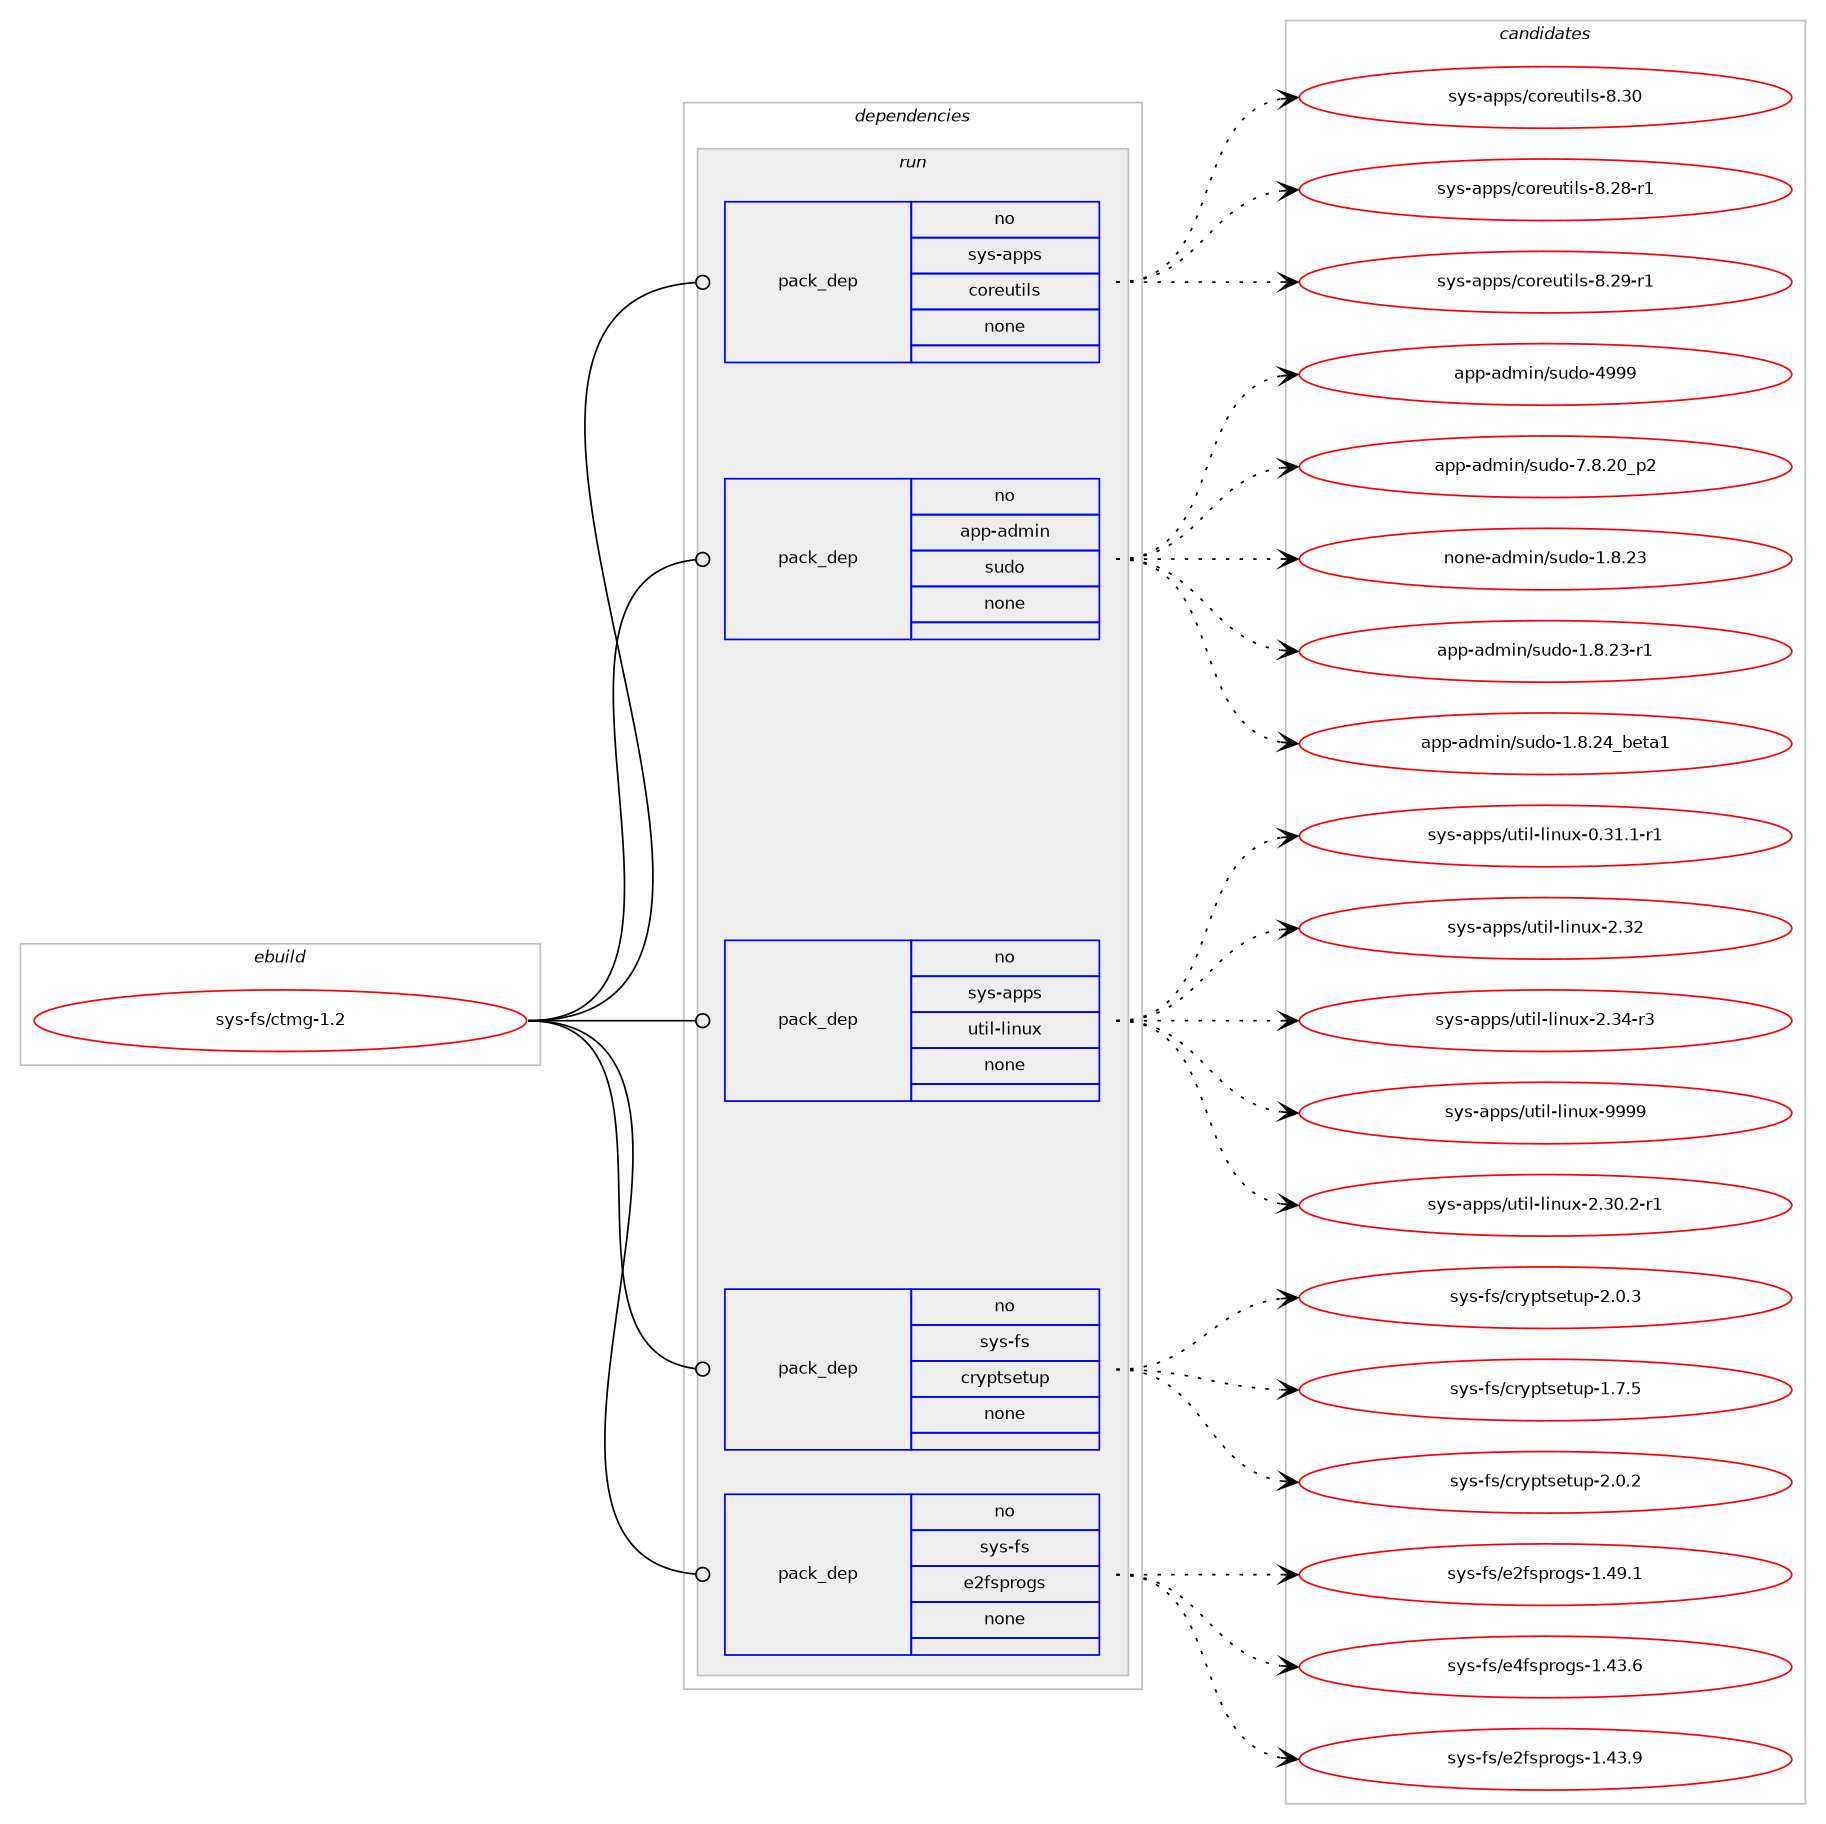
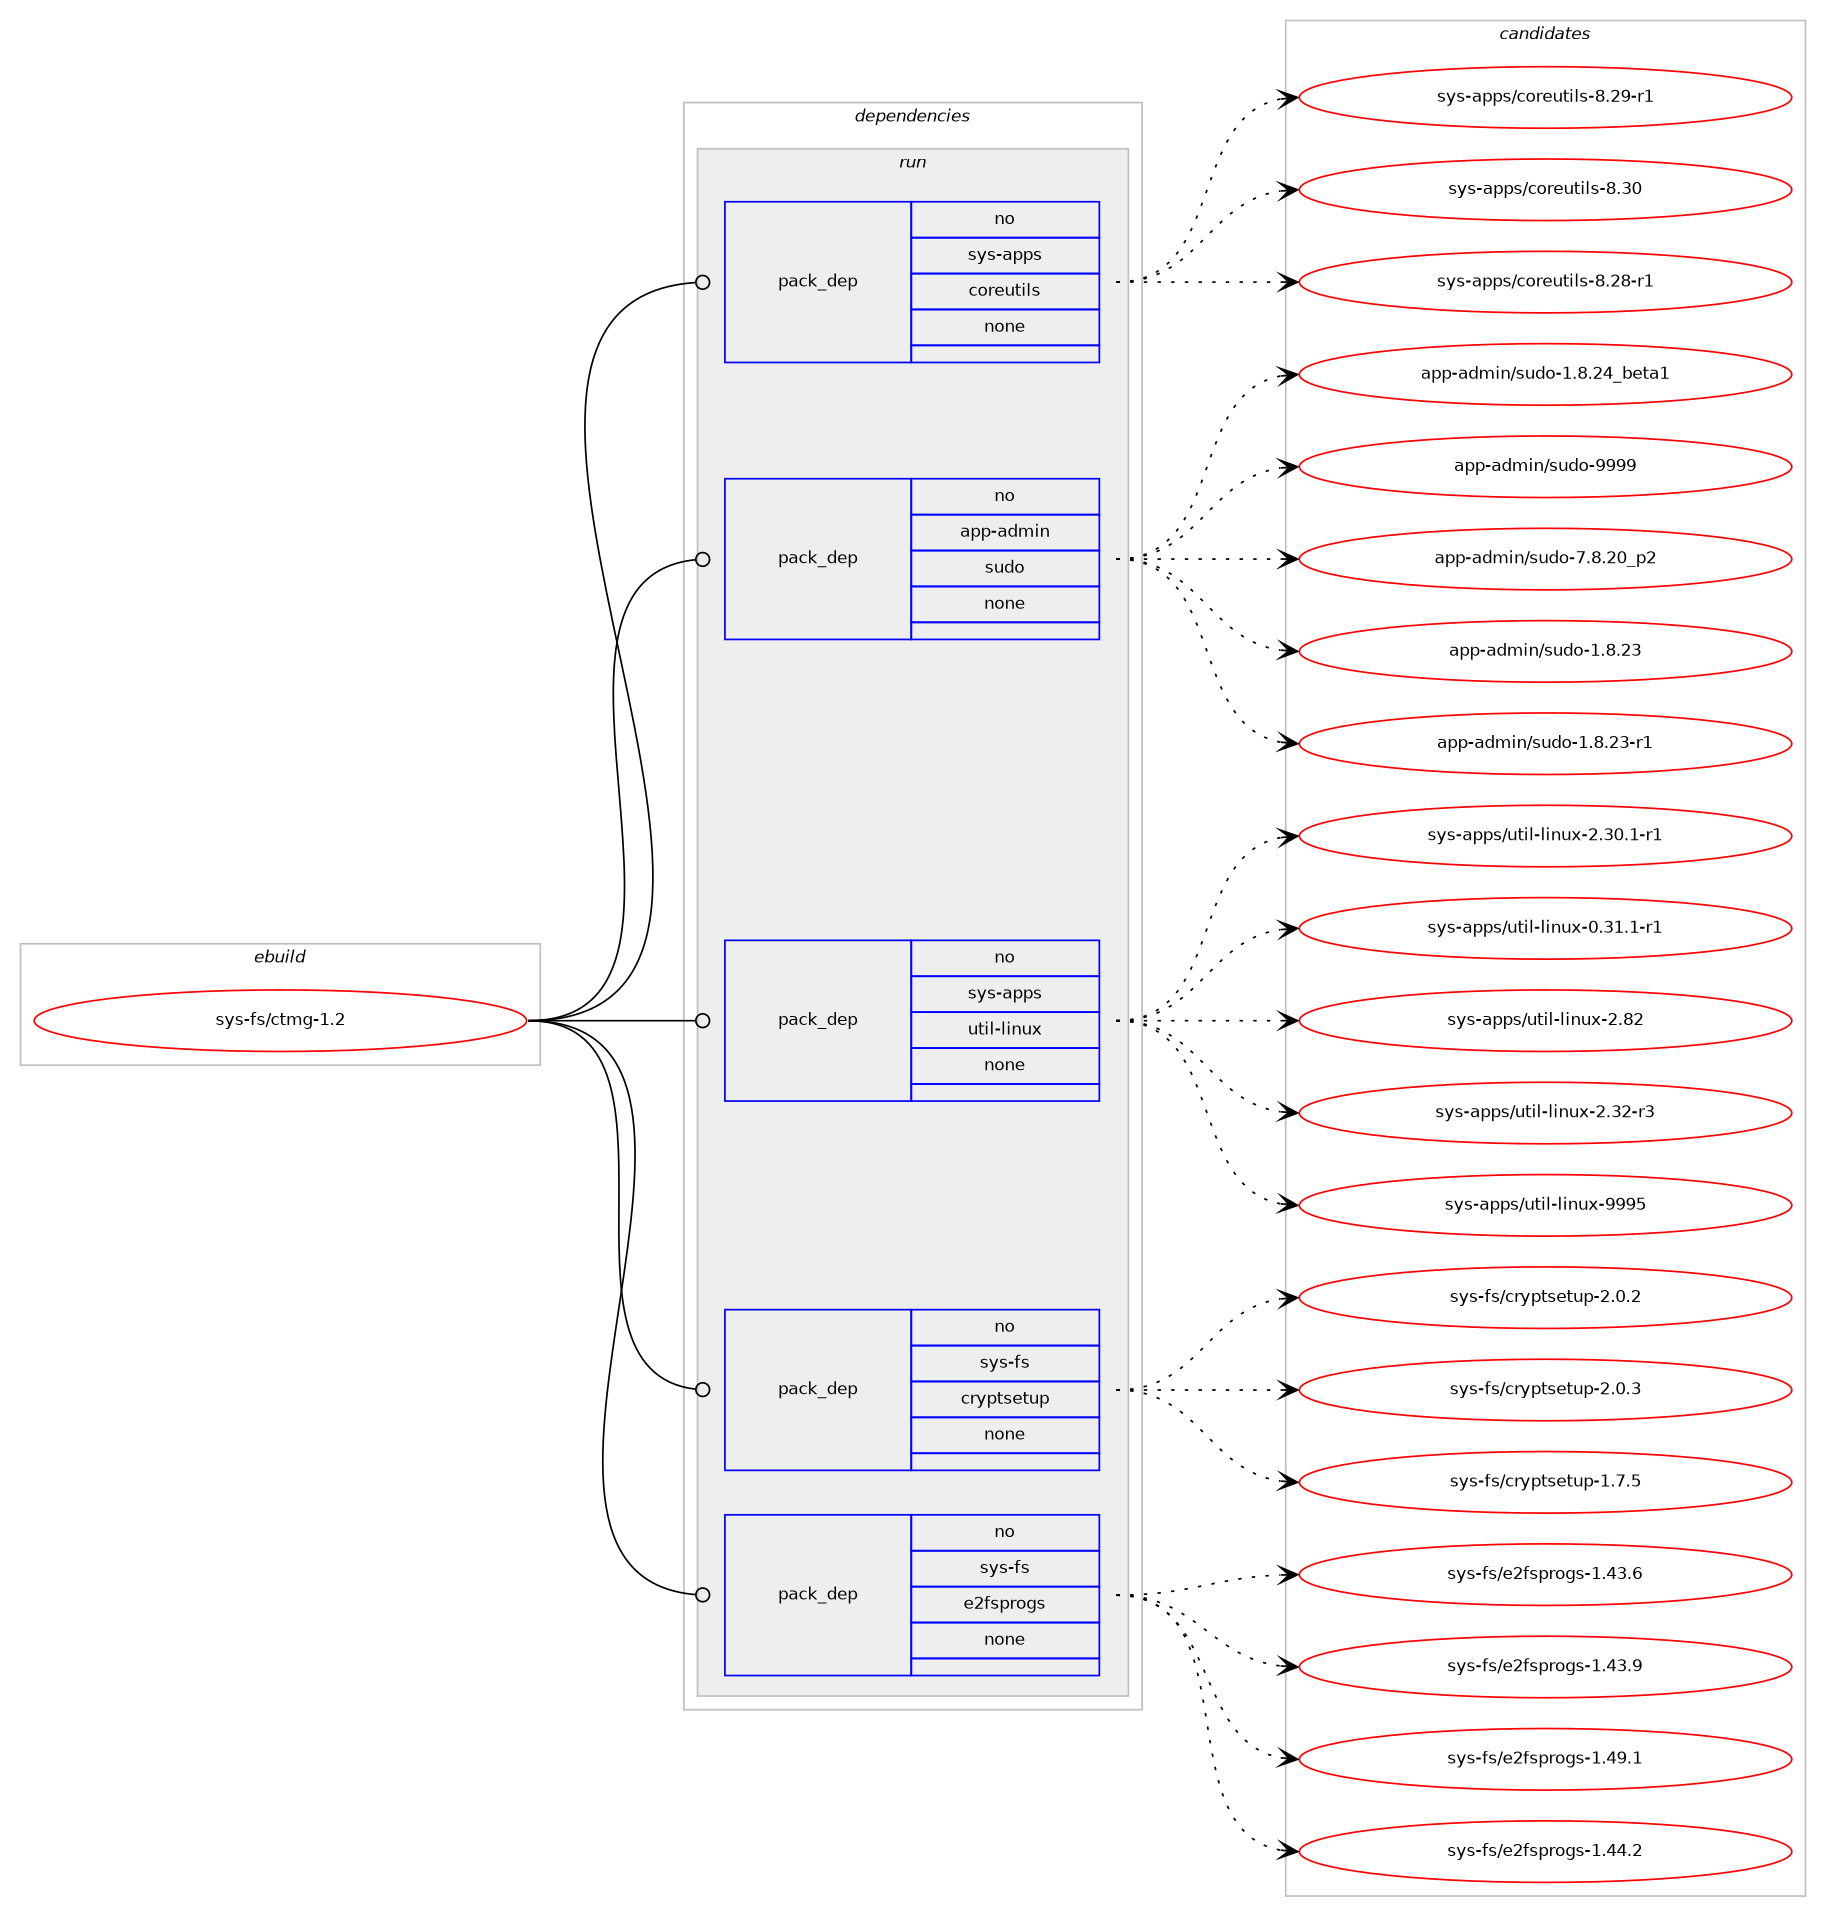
node "app-admin/sudo-4999": label "app-admin/sudo-4999" -> "app-admin/sudo-9999"
node "none-admin/sudo-1.8.23": label "none-admin/sudo-1.8.23" -> "app-admin/sudo-1.8.23"
node "sys-apps/util-linux-2.32": label "sys-apps/util-linux-2.32" -> "sys-apps/util-linux-2.82"
node "sys-apps/util-linux-2.34-r3": label "sys-apps/util-linux-2.34-r3" -> "sys-apps/util-linux-2.32-r3"
node "sys-apps/util-linux-9999": label "sys-apps/util-linux-9999" -> "sys-apps/util-linux-9995"
node "sys-apps/util-linux-2.30.2-r1": label "sys-apps/util-linux-2.30.2-r1" -> "sys-apps/util-linux-2.30.1-r1"
node "sys-fs/e4fsprogs-1.43.6": label "sys-fs/e4fsprogs-1.43.6" -> "sys-fs/e2fsprogs-1.43.6"
node "sys-fs/e2fsprogs-1.44.2": added
